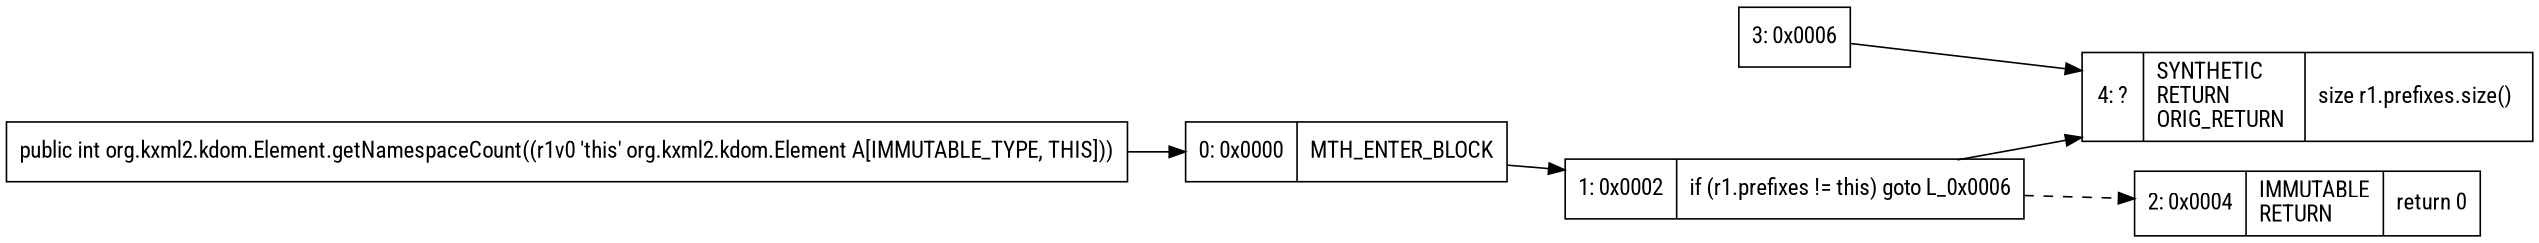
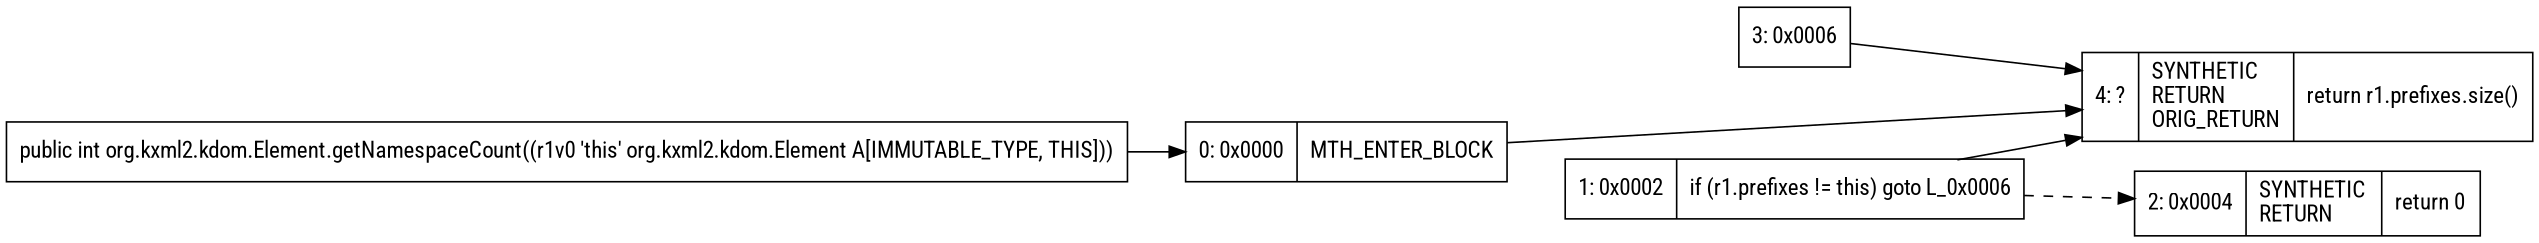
node "4: ?": text "size r1.prefixes.size()" -> "return r1.prefixes.size()"
edge "0: 0x0000" -> "1: 0x0002": now "0: 0x0000" -> "4: ?"
node "2: 0x0004": text "IMMUTABLE" -> "SYNTHETIC"
